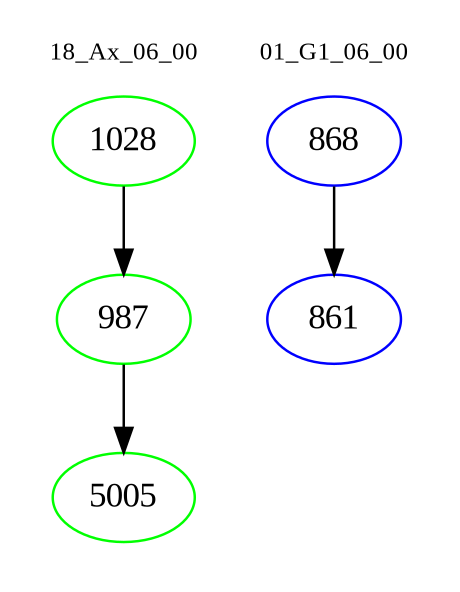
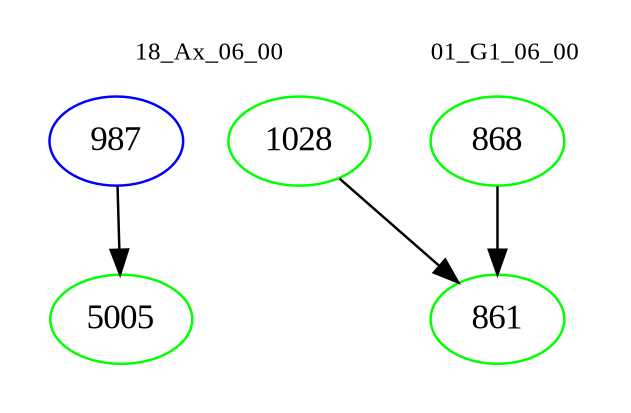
node "868": color blue -> green
edge "1028" -> "987": now "1028" -> "861"
node "987": color green -> blue
node "861": color blue -> green
